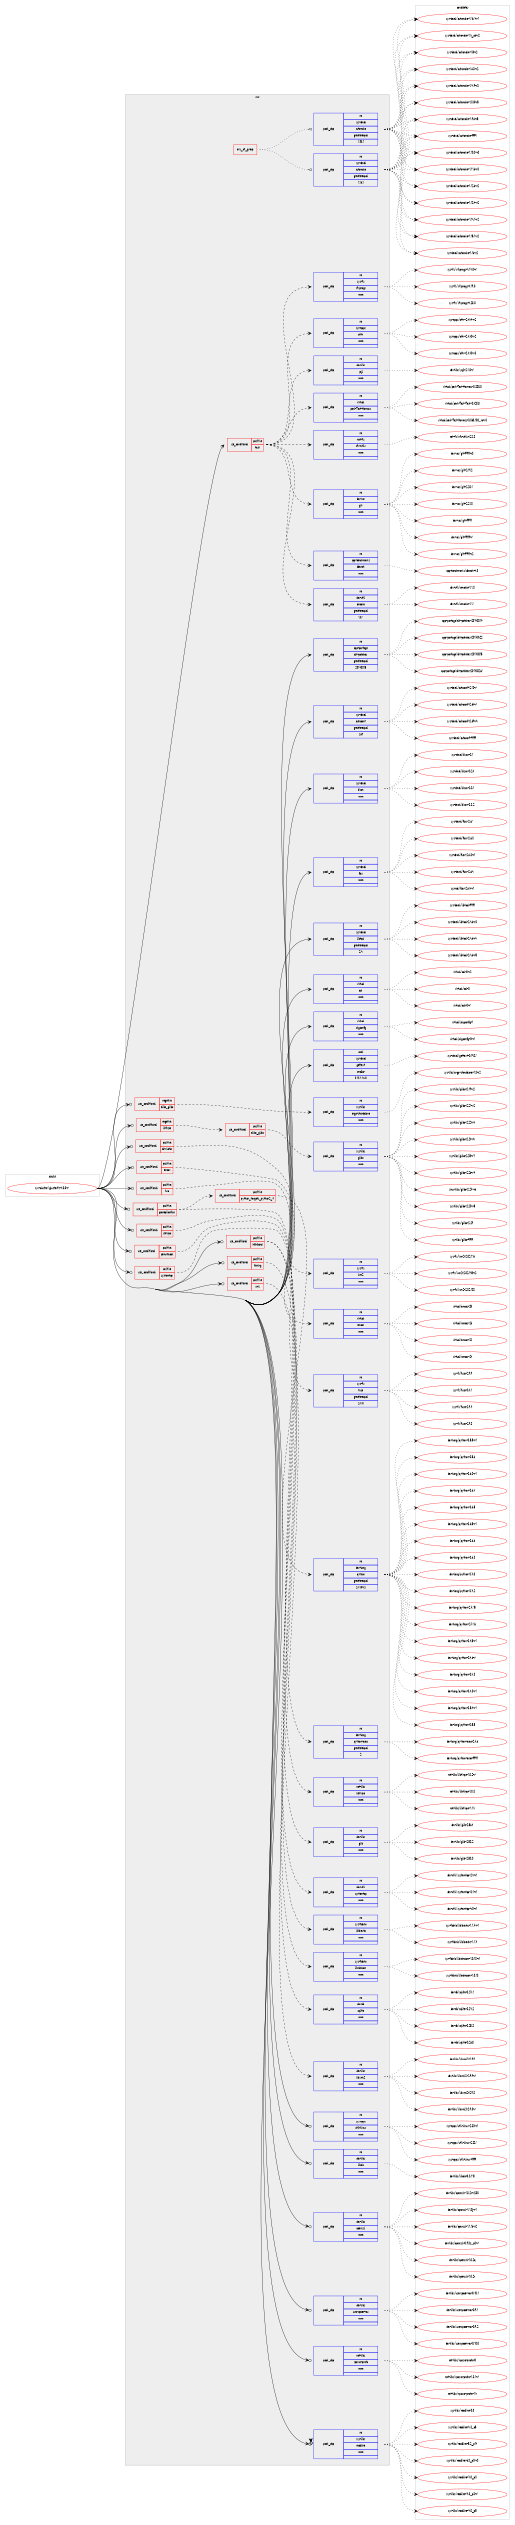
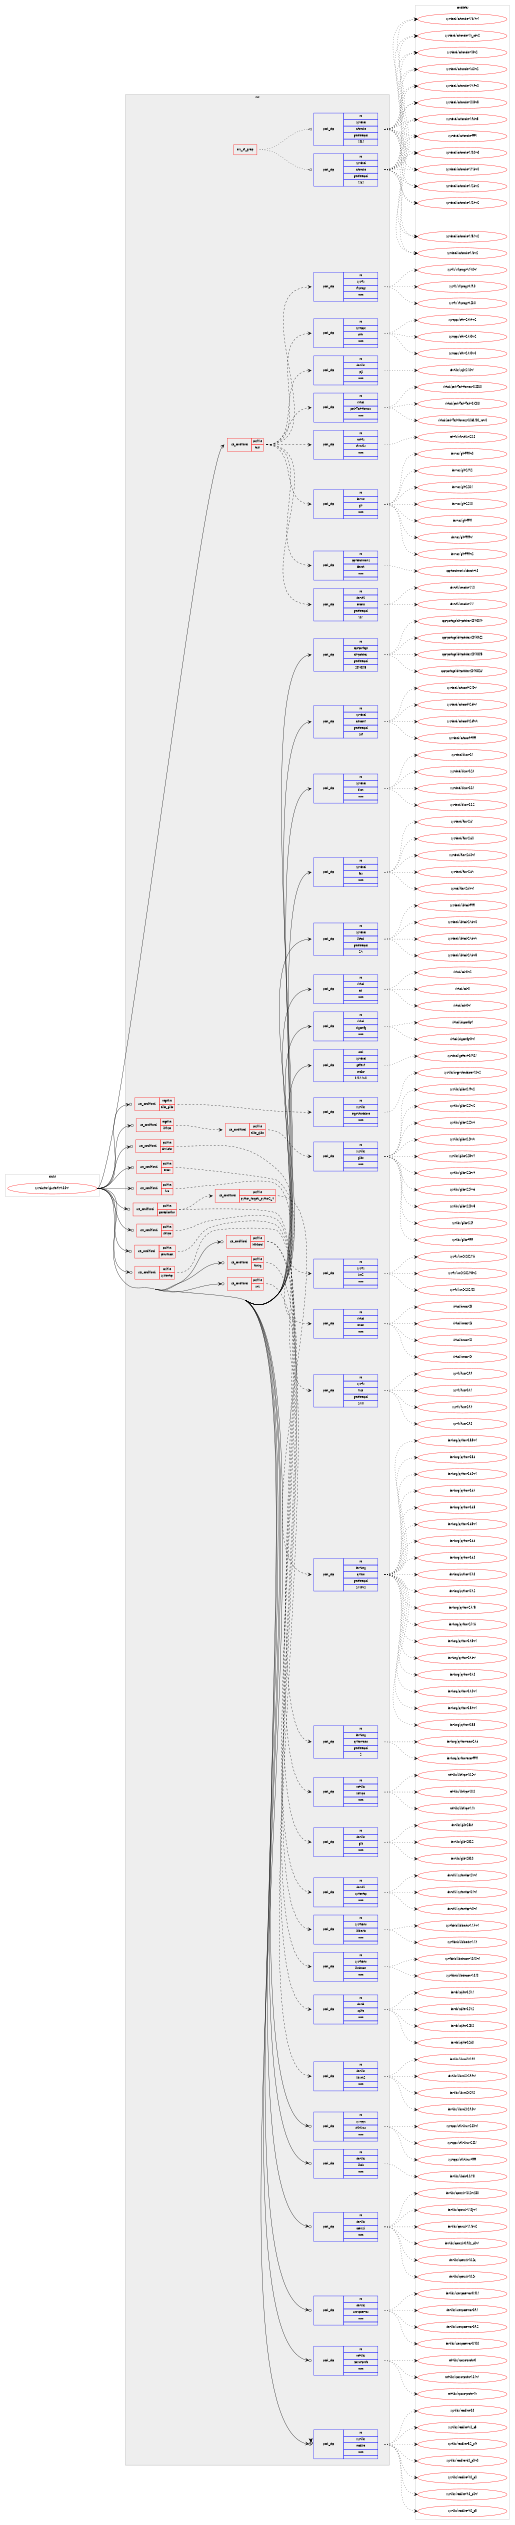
node "sys-devel/automake-1.14.1-r2": removed
node "linux-libs/glibc-2.27-r6": label "linux-libs/glibc-2.27-r6" -> "sys-libs/glibc-2.27-r6"
